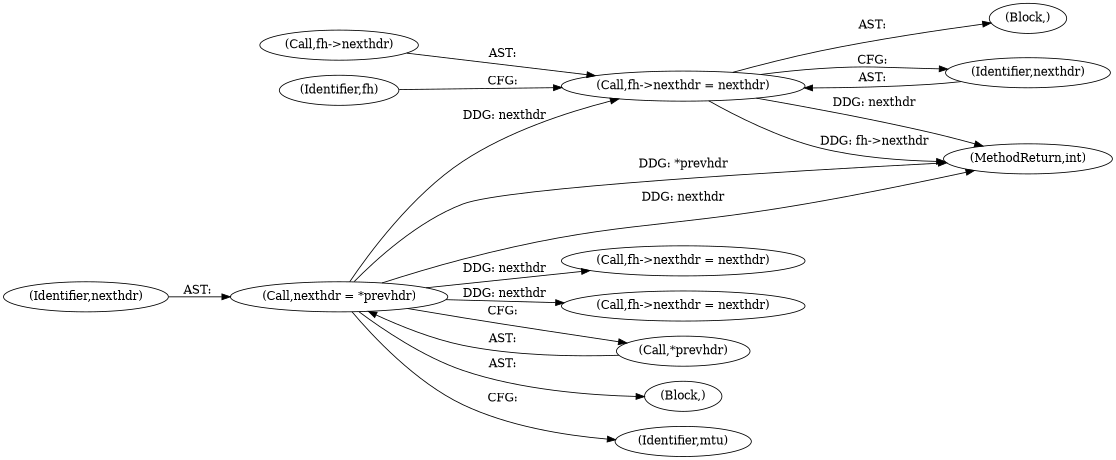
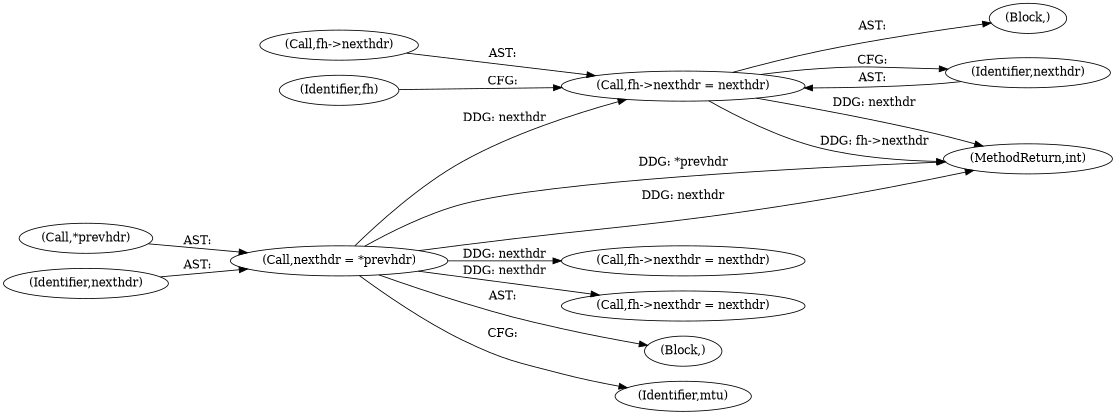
edge "(Call,nexthdr = *prevhdr)" -> "(Call,*prevhdr)": removed, label "CFG:"
